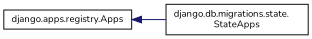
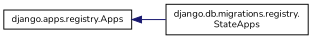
node "django.db.migrations.state. StateApps": label "django.db.migrations.state. StateApps" -> "django.db.migrations.registry. StateApps"
